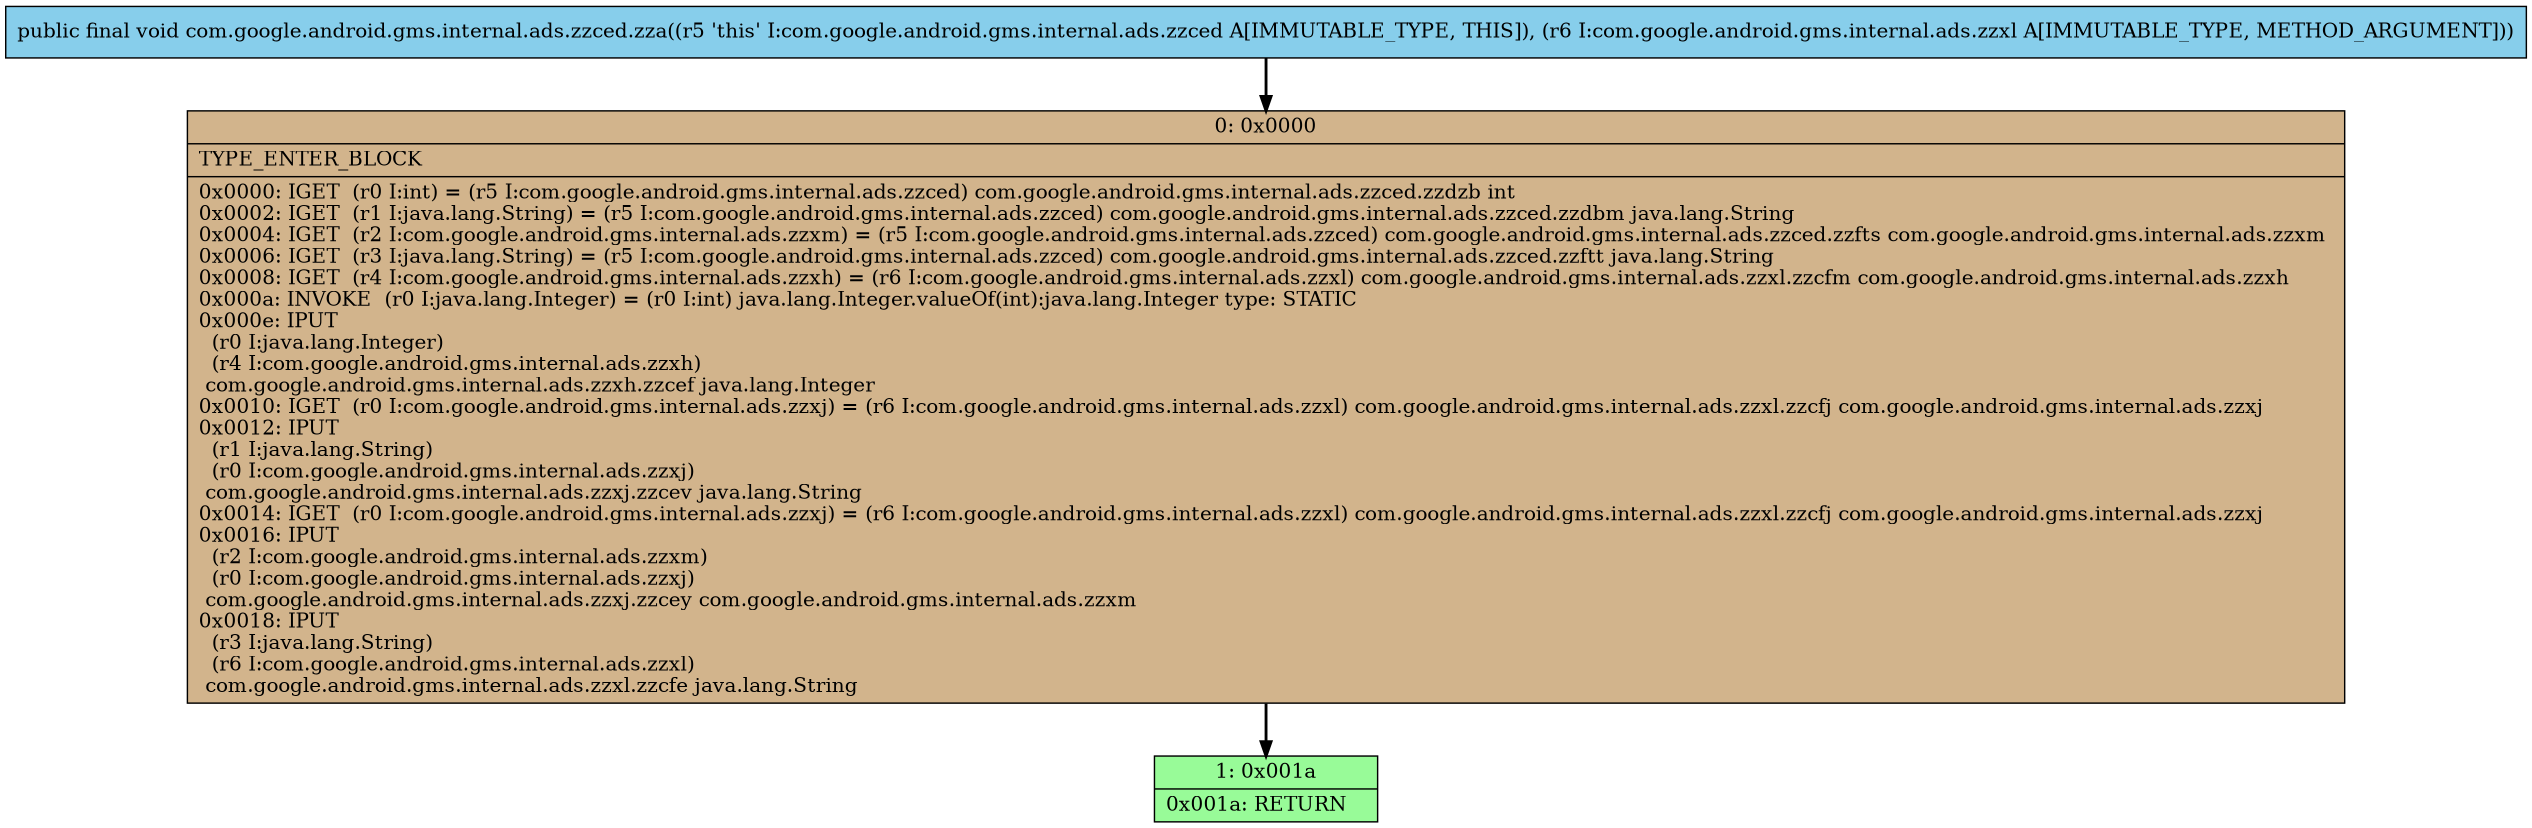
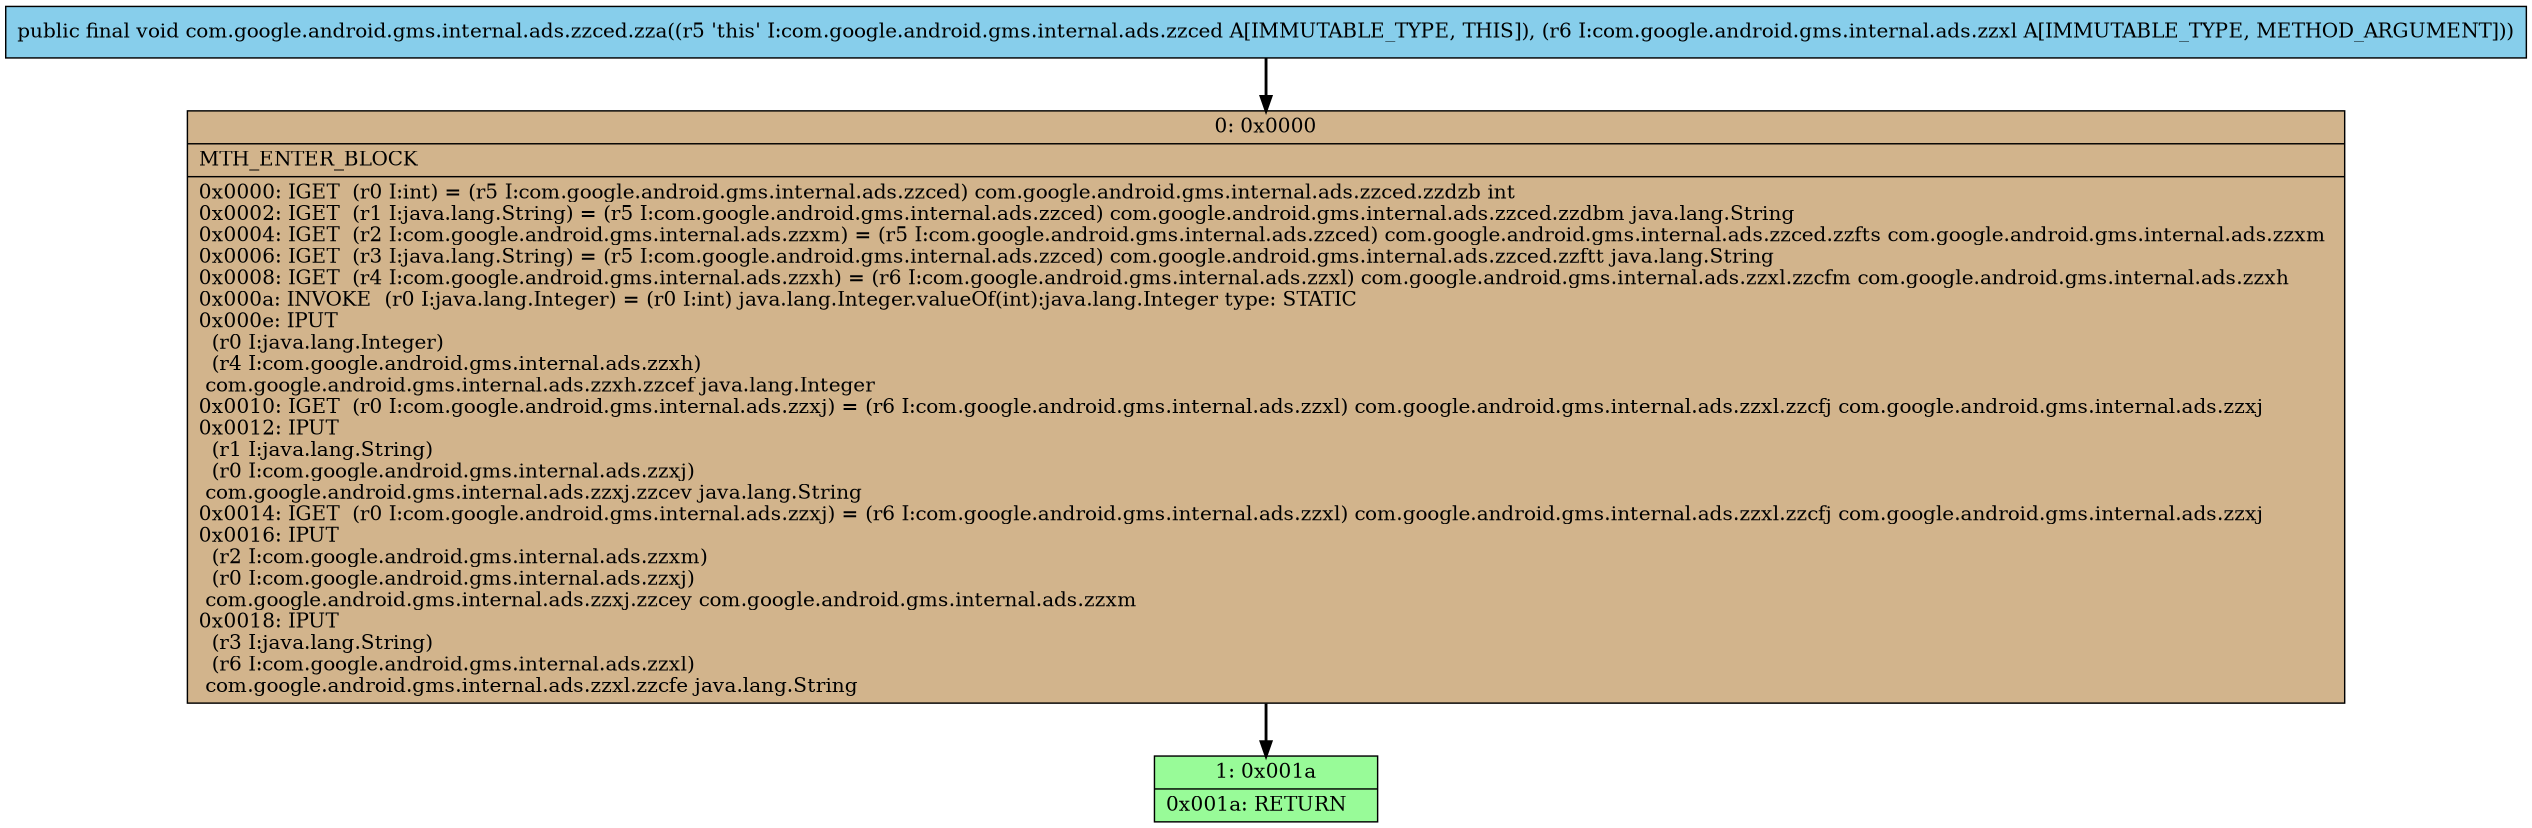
node "0: 0x0000": text "TYPE_ENTER_BLOCK" -> "MTH_ENTER_BLOCK"
